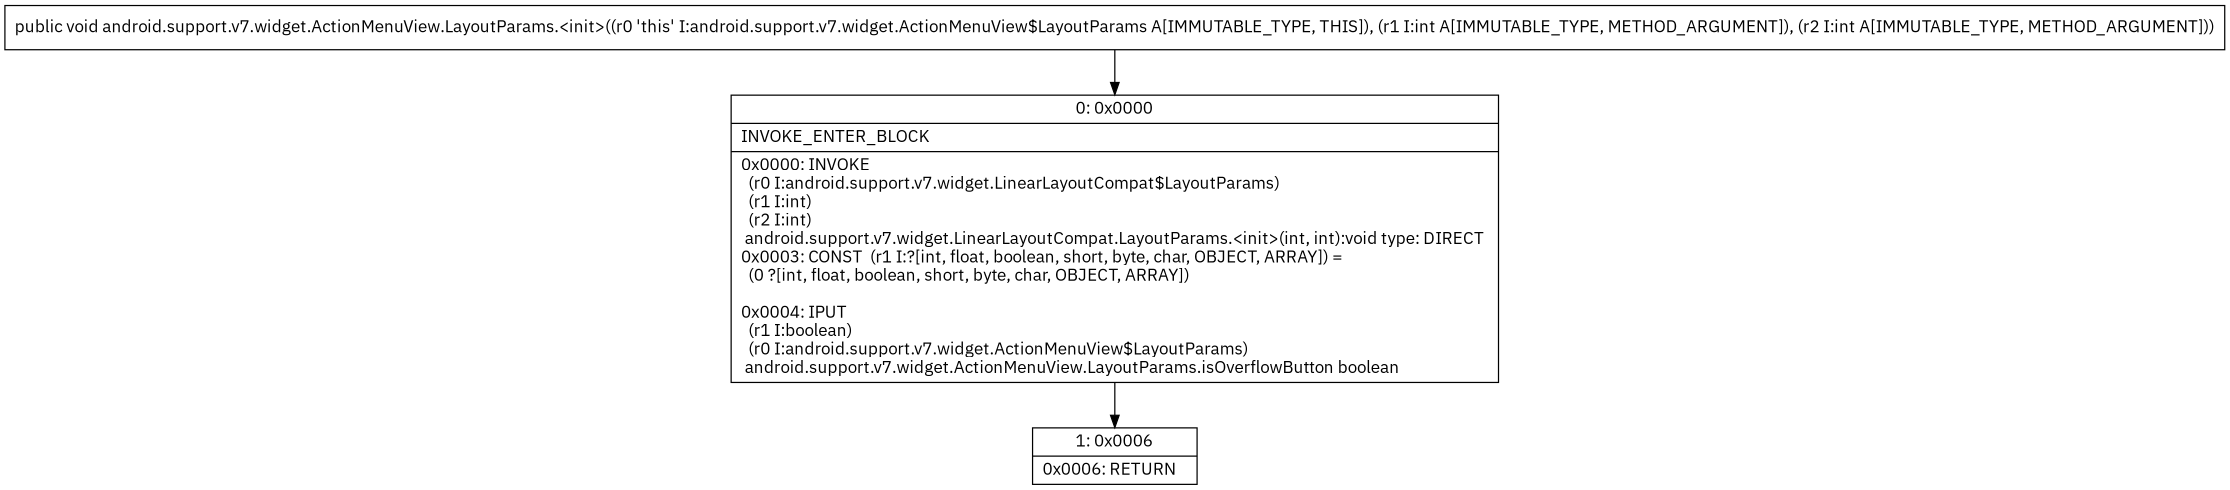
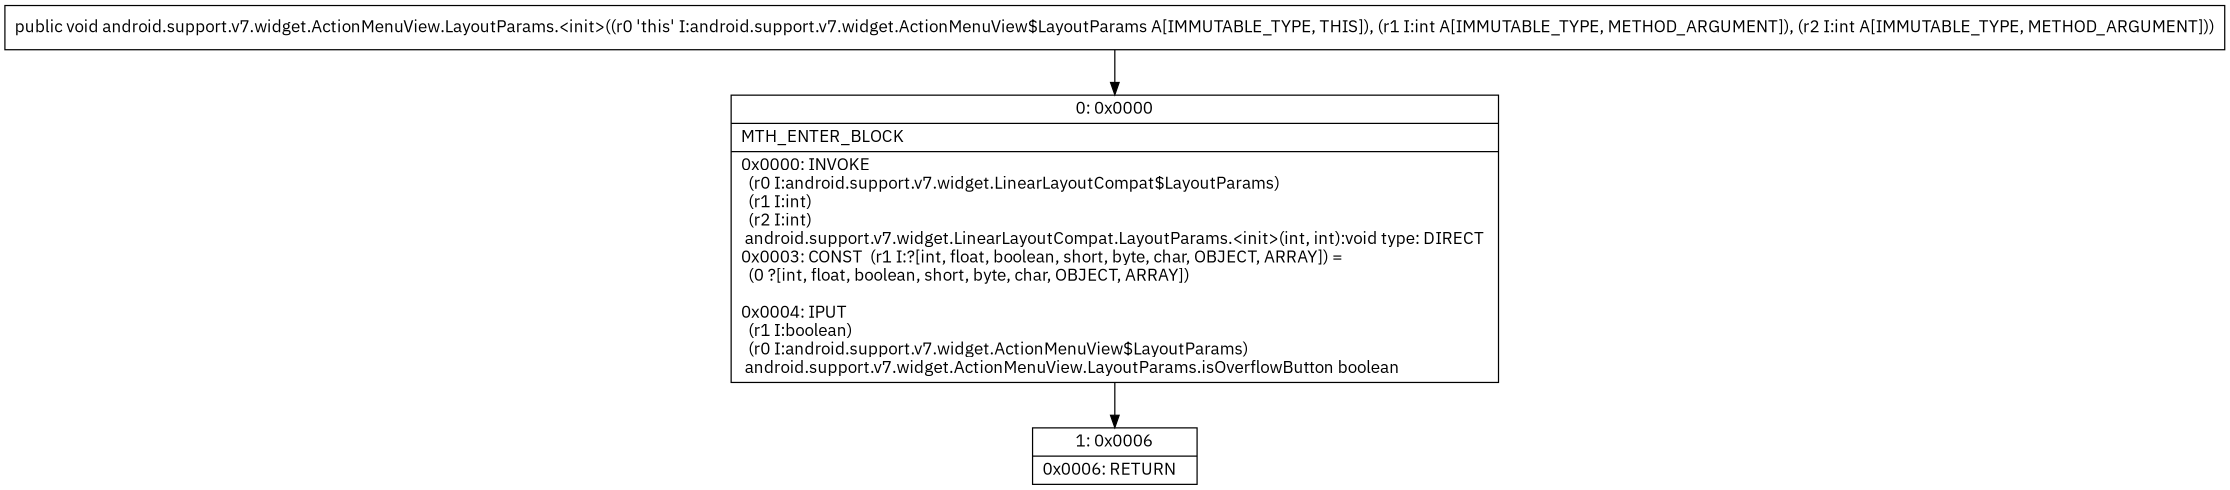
node "0: 0x0000": text "INVOKE_ENTER_BLOCK" -> "MTH_ENTER_BLOCK"
